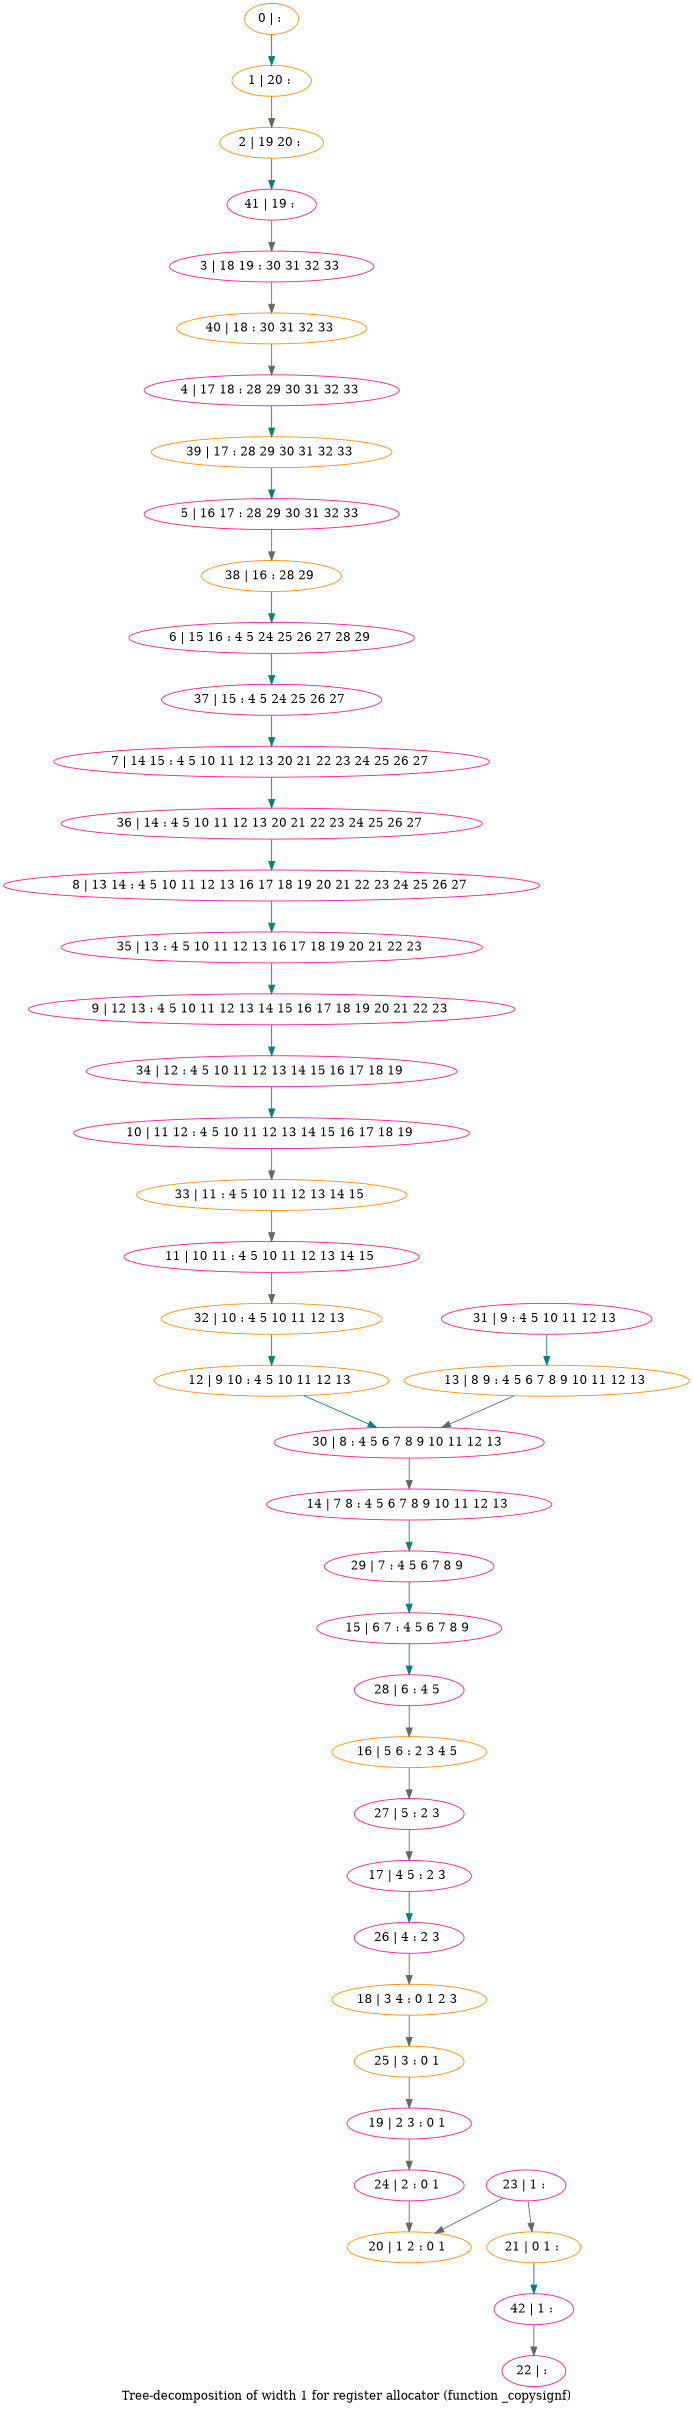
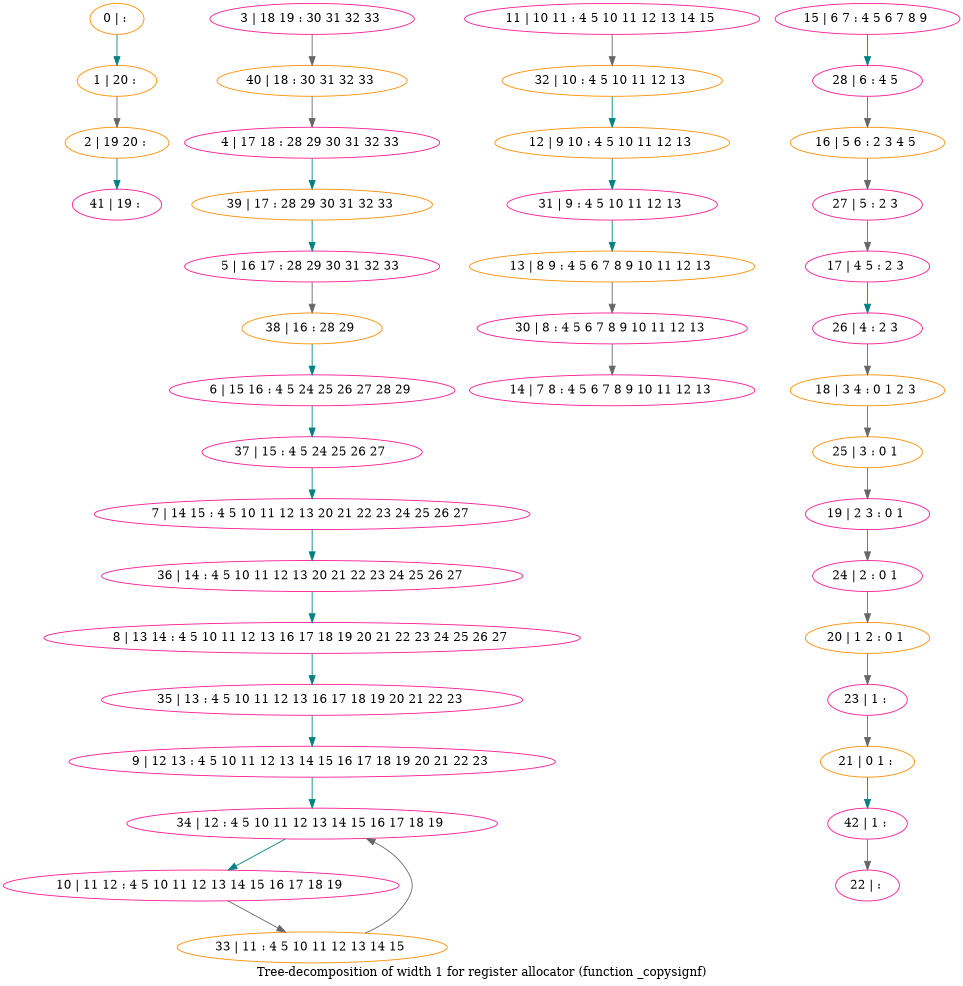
edge "41 | 19 :" -> "3 | 18 19 : 30 31 32 33": removed
edge "33 | 11 : 4 5 10 11 12 13 14 15" -> "11 | 10 11 : 4 5 10 11 12 13 14 15": now "33 | 11 : 4 5 10 11 12 13 14 15" -> "34 | 12 : 4 5 10 11 12 13 14 15 16 17 18 19"
edge "12 | 9 10 : 4 5 10 11 12 13" -> "30 | 8 : 4 5 6 7 8 9 10 11 12 13": now "12 | 9 10 : 4 5 10 11 12 13" -> "31 | 9 : 4 5 10 11 12 13"
node "29 | 7 : 4 5 6 7 8 9": removed
edge "23 | 1 :" -> "20 | 1 2 : 0 1": reversed
